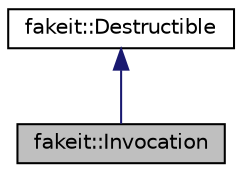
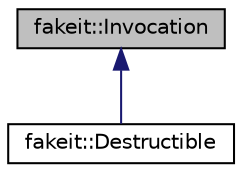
edge "fakeit::Invocation" -> "fakeit::Destructible": reversed
